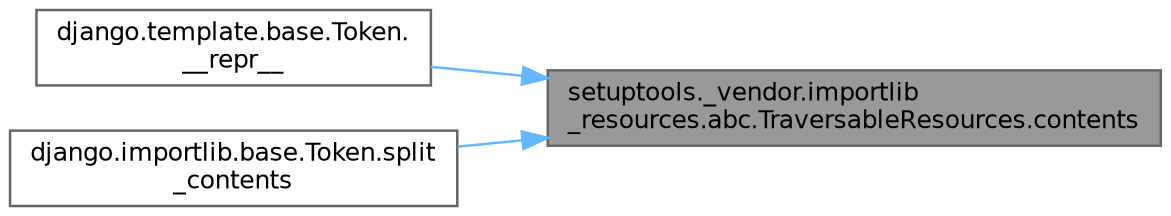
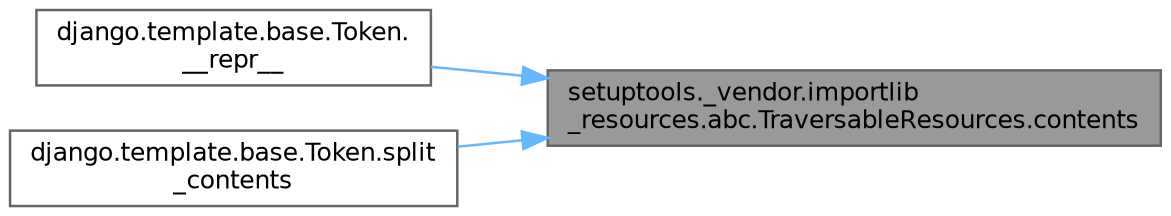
node "django.importlib.base.Token.split _contents": label "django.importlib.base.Token.split _contents" -> "django.template.base.Token.split _contents"
